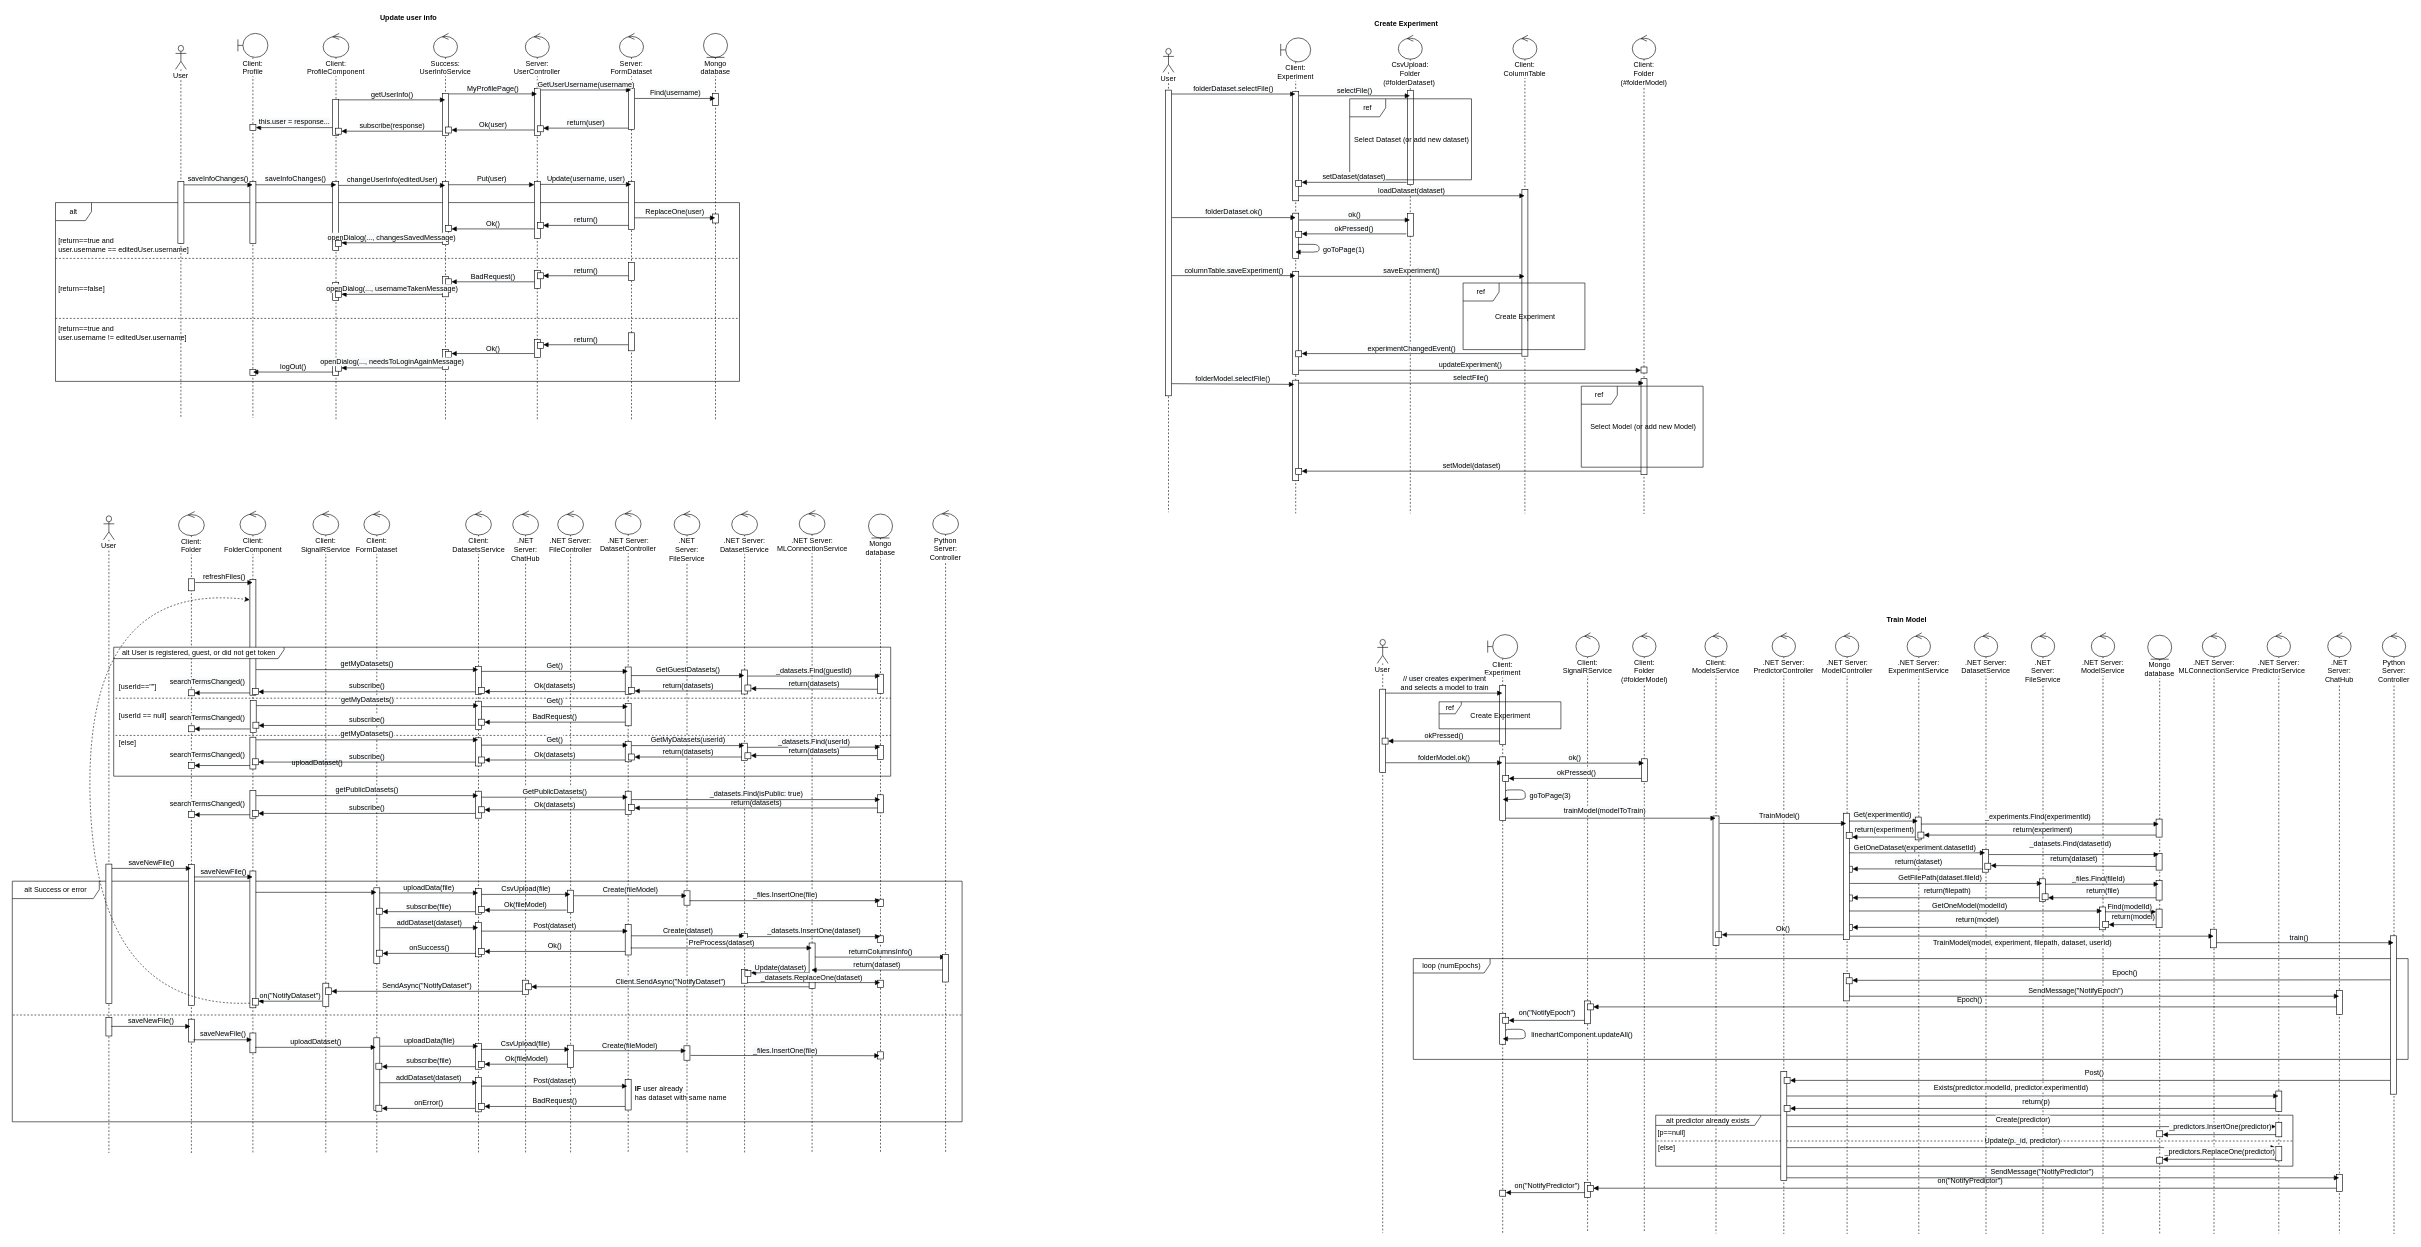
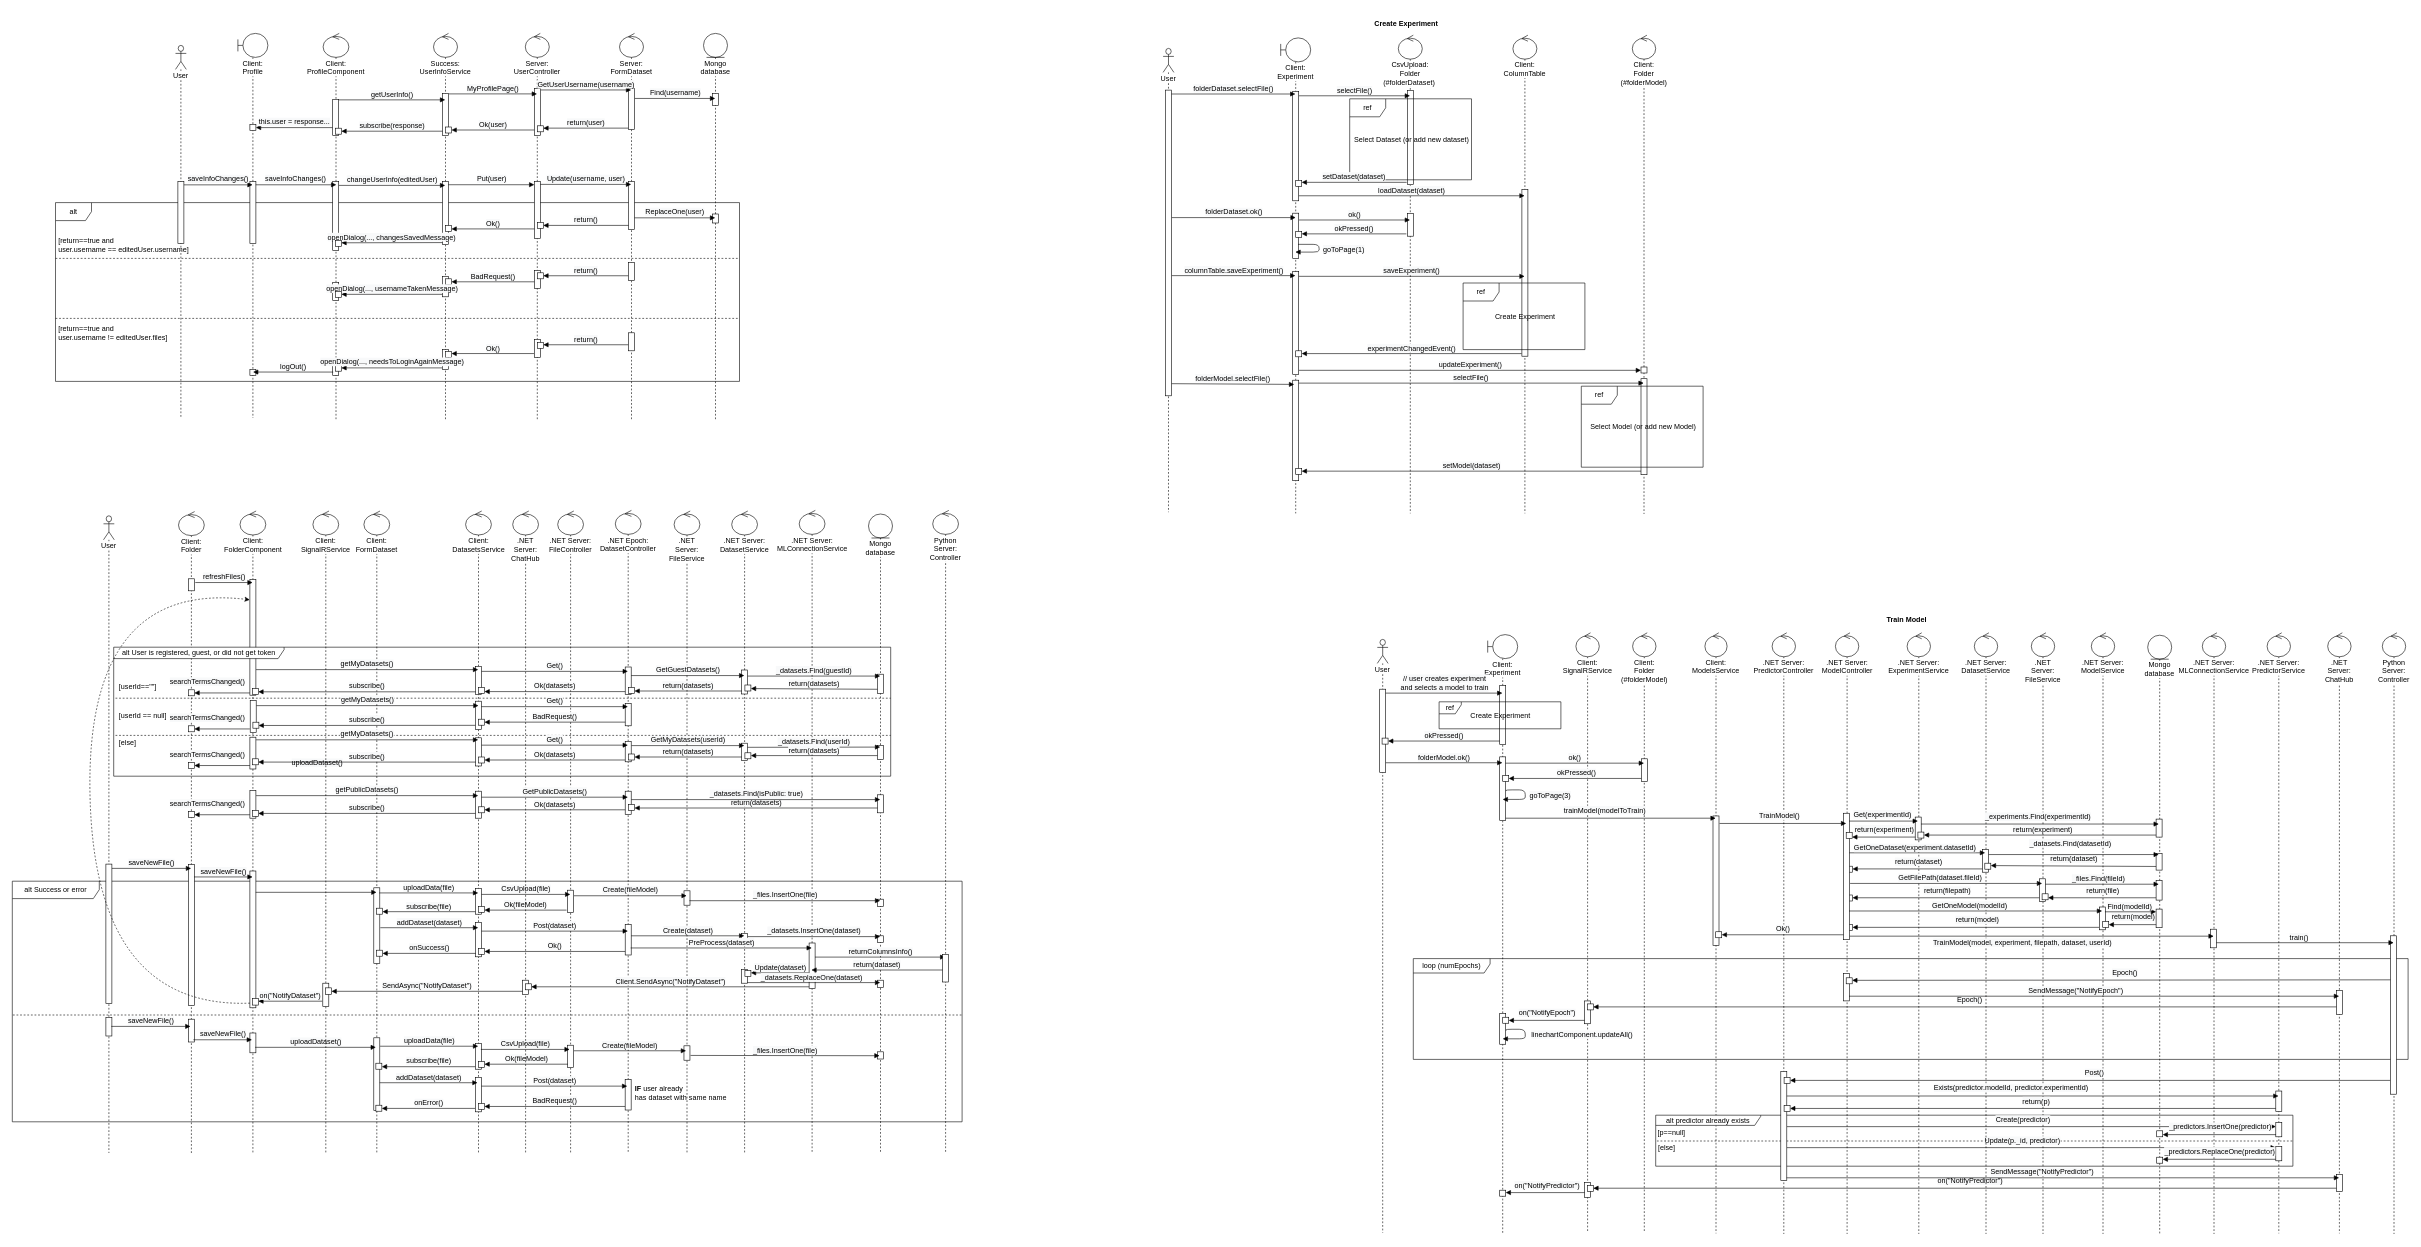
node "Update user info": removed
node "[return==false]": removed
node "[return==true and user.username != editedUser.username]": label "[return==true and user.username != editedUser.username]" -> "[return==true and user.username != editedUser.files]"
node ".NET Server: DatasetController": label ".NET Server: DatasetController" -> ".NET Epoch: DatasetController"
